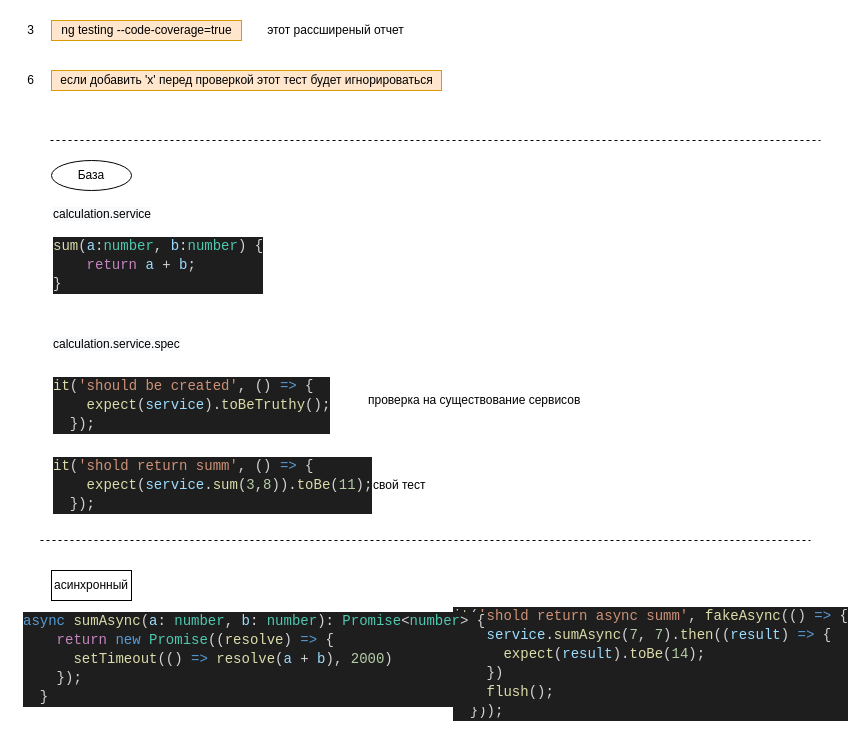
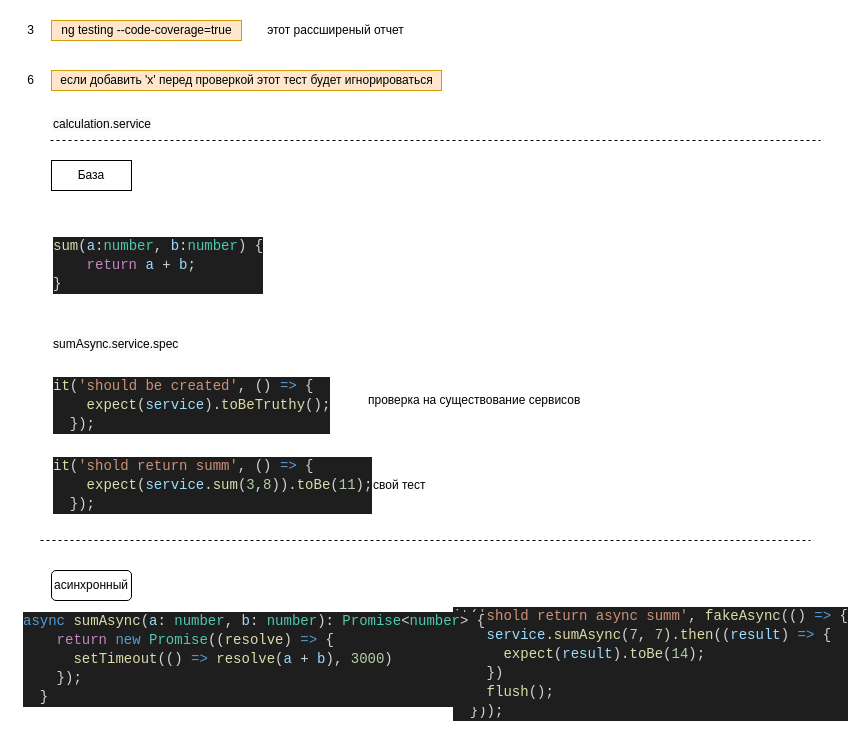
node "База": shape ellipse -> rectangle
node "calculation.service": moved (112, 216) -> (112, 126)
node "calculation.service.spec": label "calculation.service.spec" -> "sumAsync.service.spec"
node "асинхронный": shape rectangle -> rounded rectangle
node "async sumAsync(a: number, b: number): Promise<number> { return new Promise((resolve) => { setTimeout(() => resolve(a + b), 2000) }); }": label "async sumAsync(a: number, b: number): Promise<number> { return new Promise((resolve) => { setTimeout(() => resolve(a + b), 2000) }); }" -> "async sumAsync(a: number, b: number): Promise<number> { return new Promise((resolve) => { setTimeout(() => resolve(a + b), 3000) }); }"
